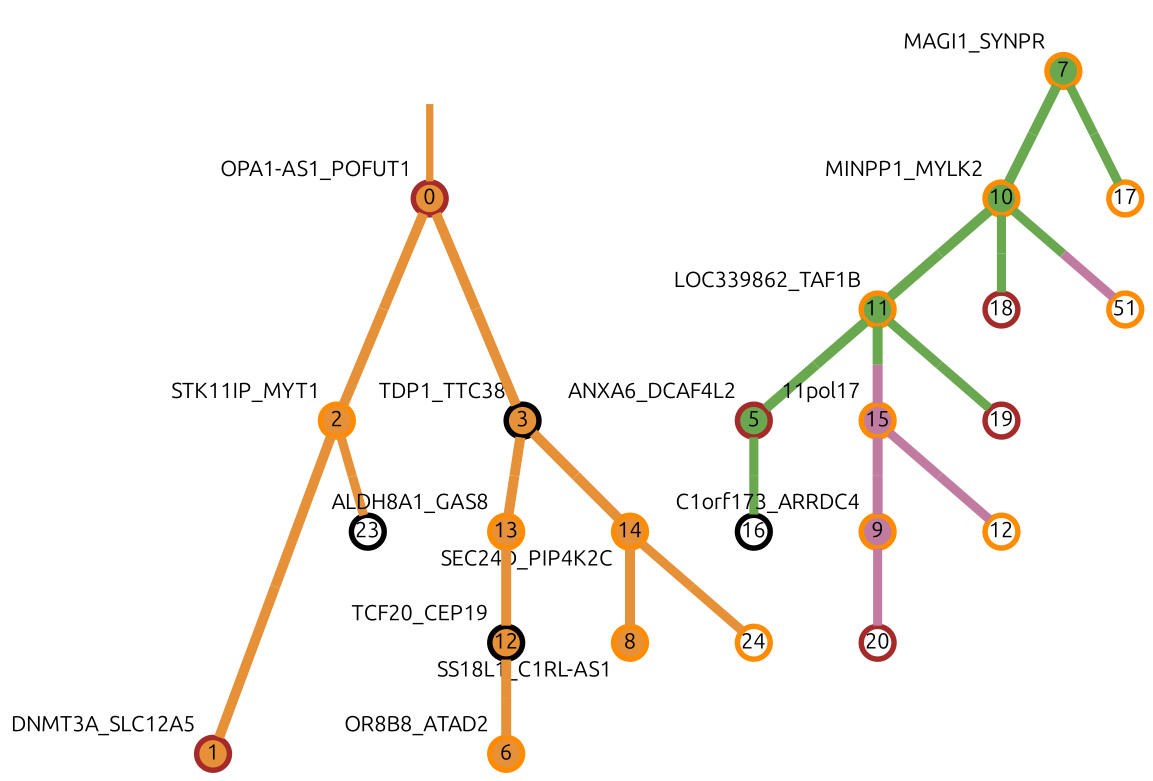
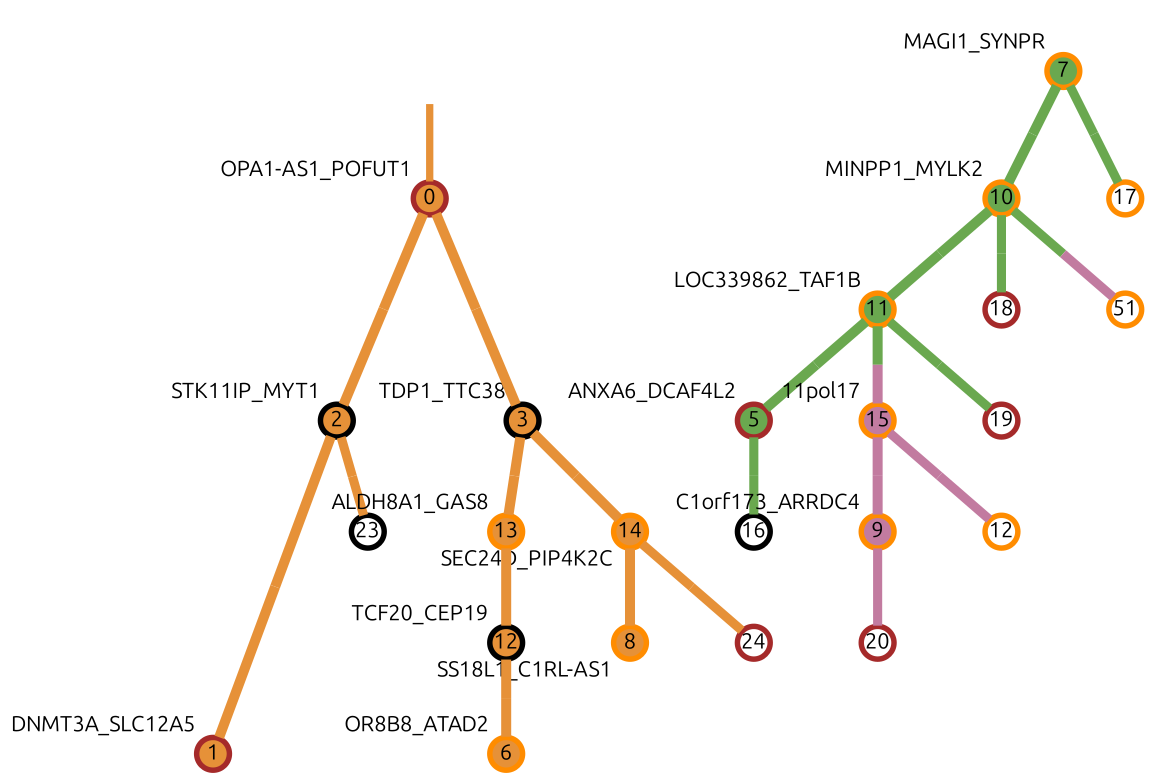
node "2 STK11IP_MYT1": color darkorange -> black
node "24": color darkorange -> brown
